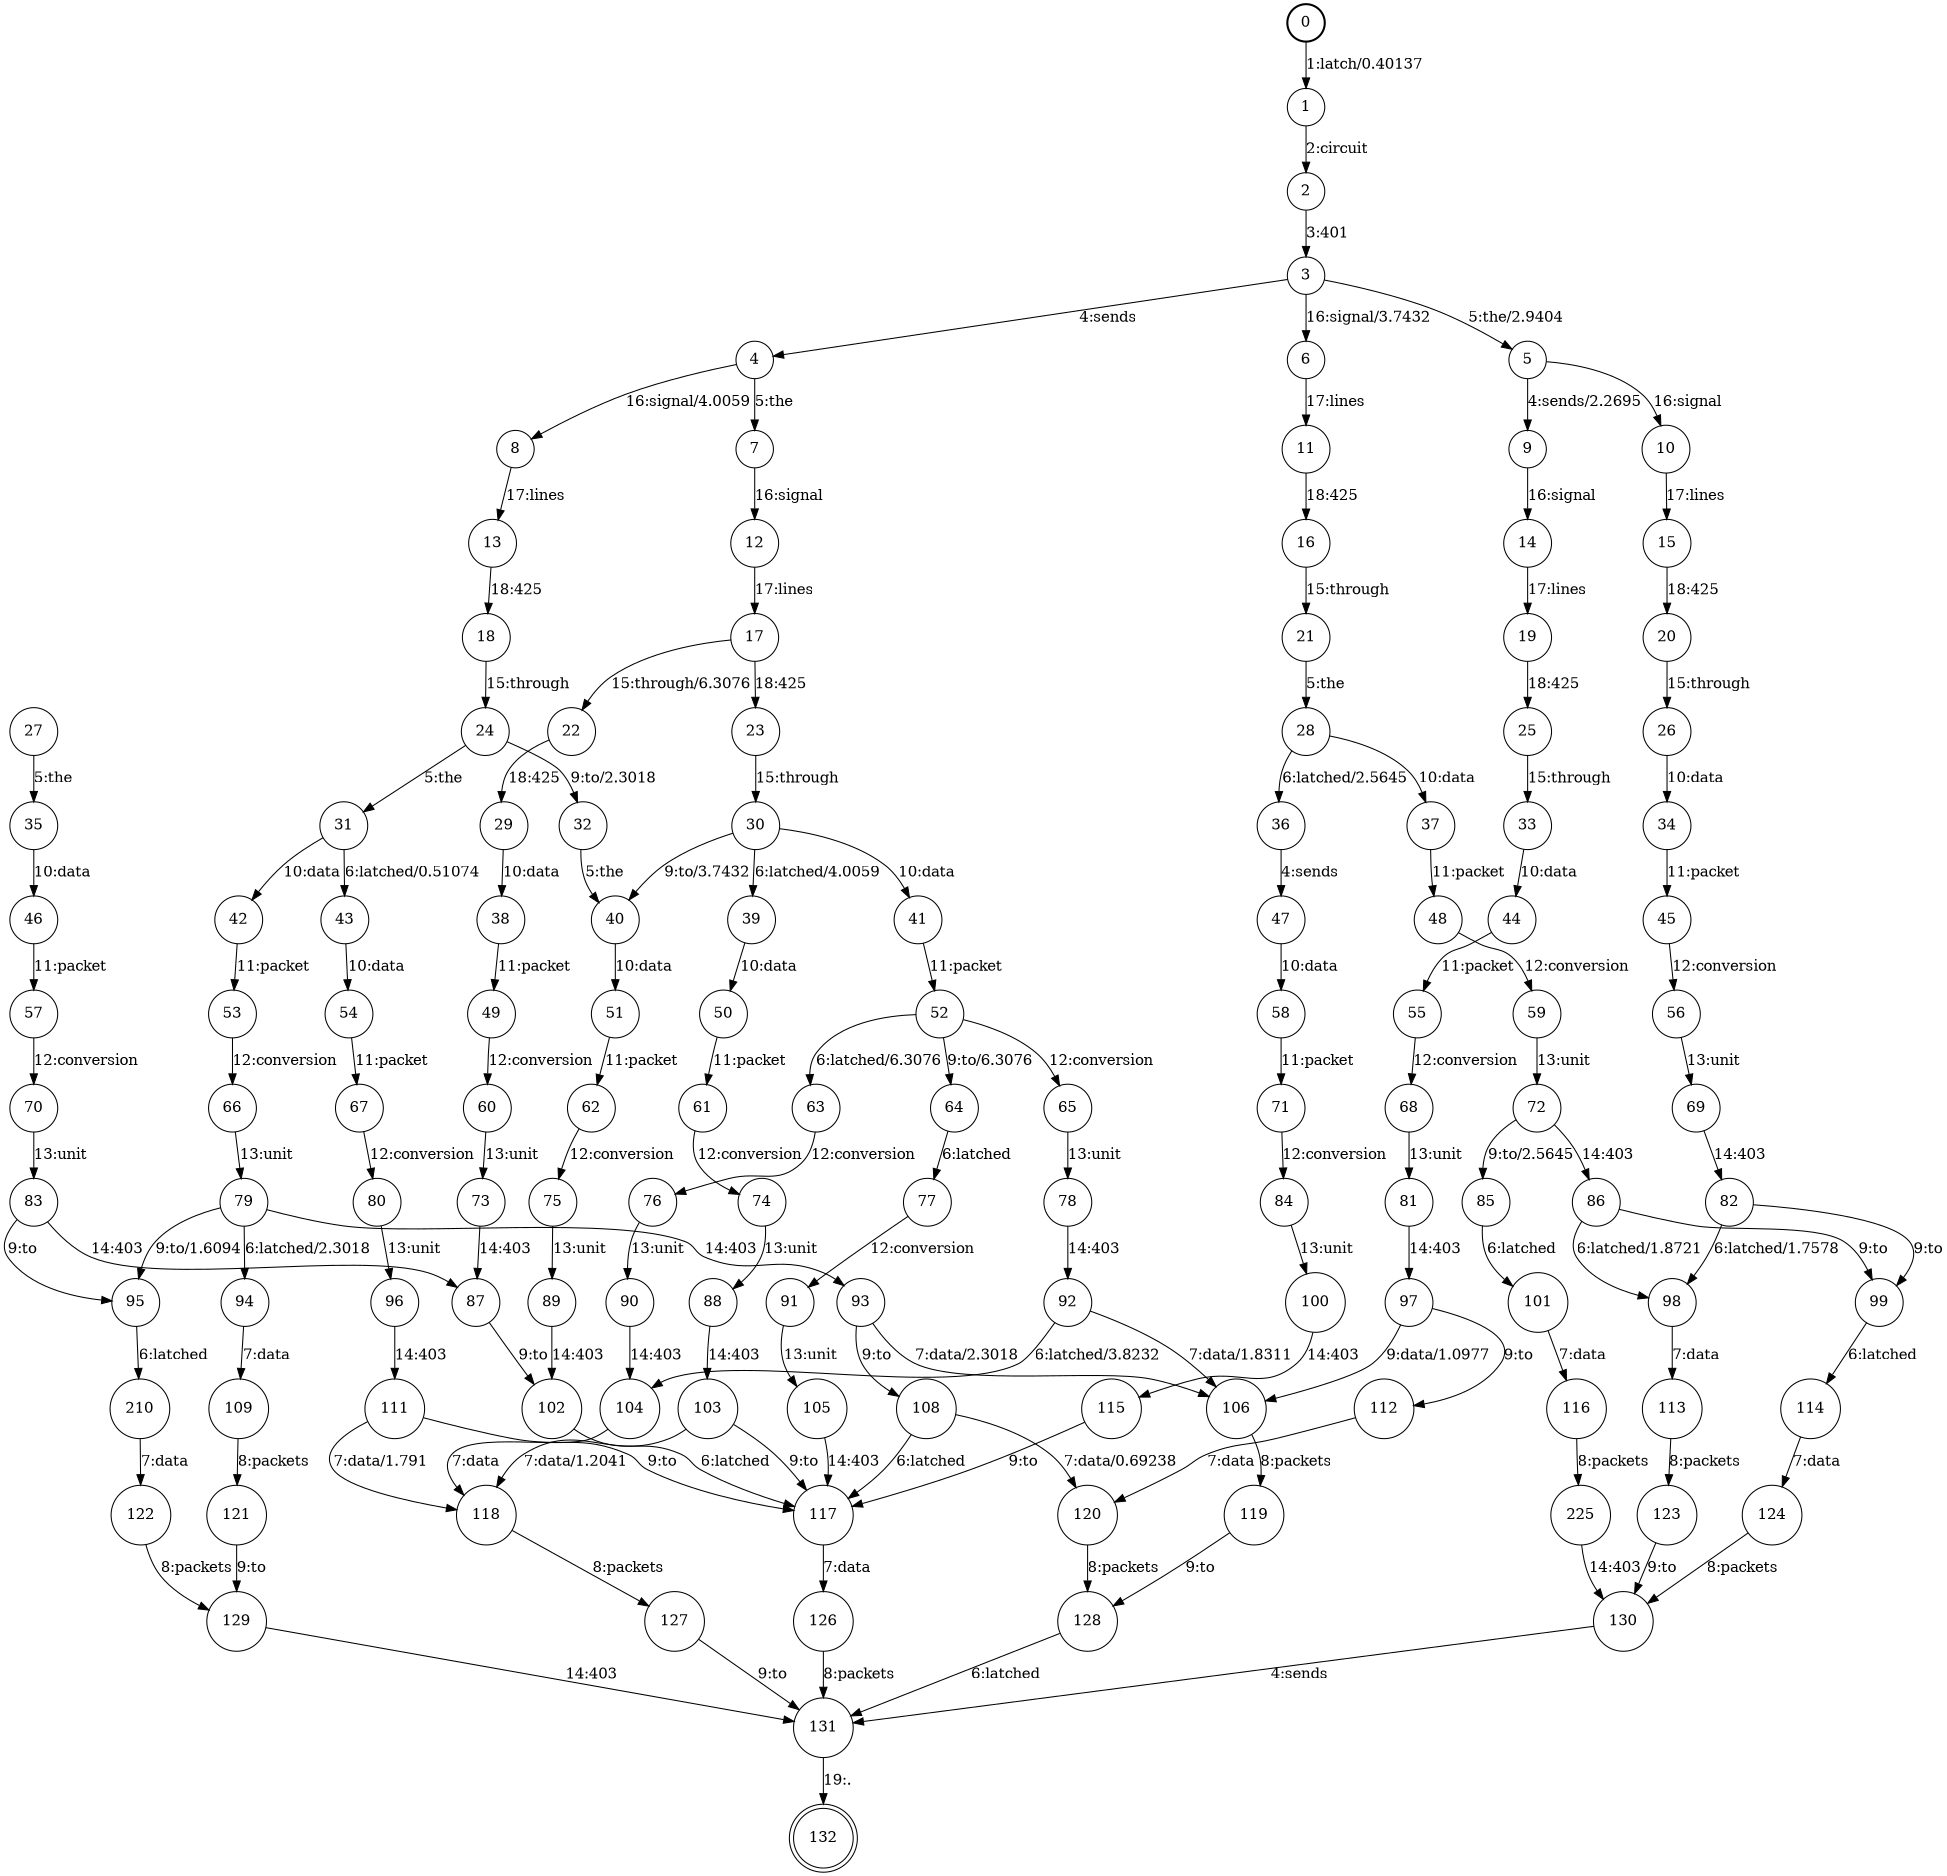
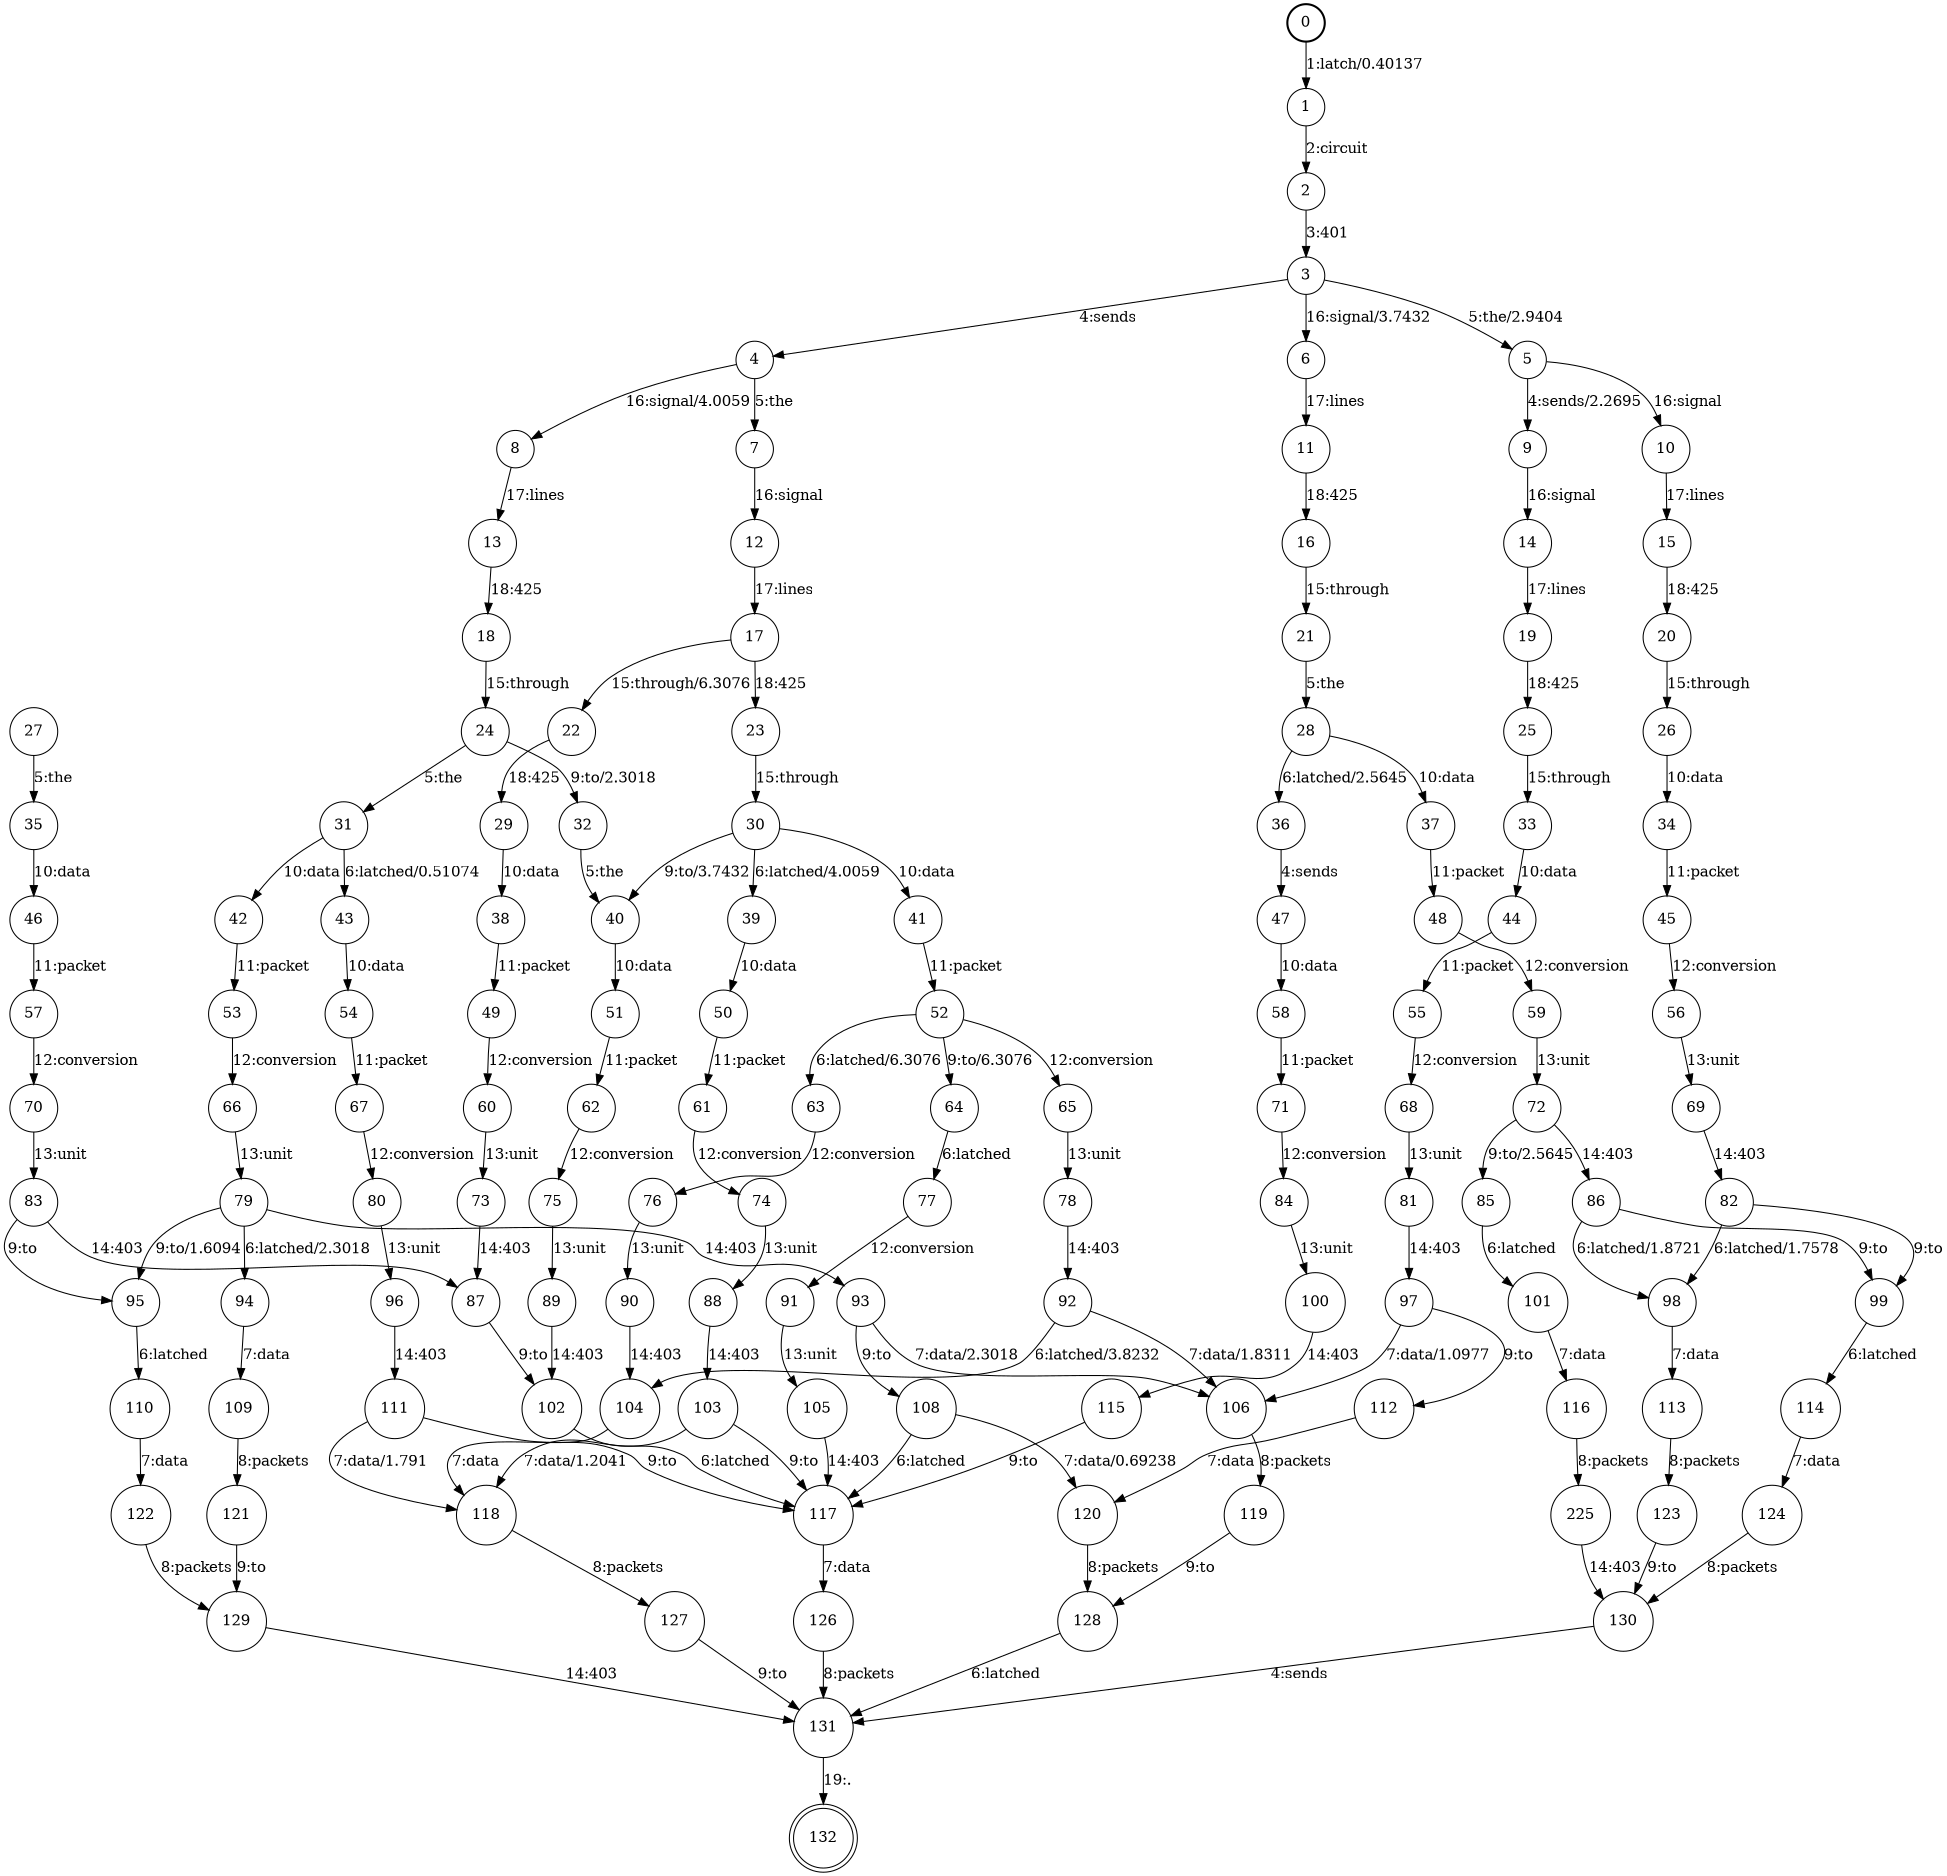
edge "97" -> "106": label "9:data/1.0977" -> "7:data/1.0977"
node "210": label "210" -> "110"
